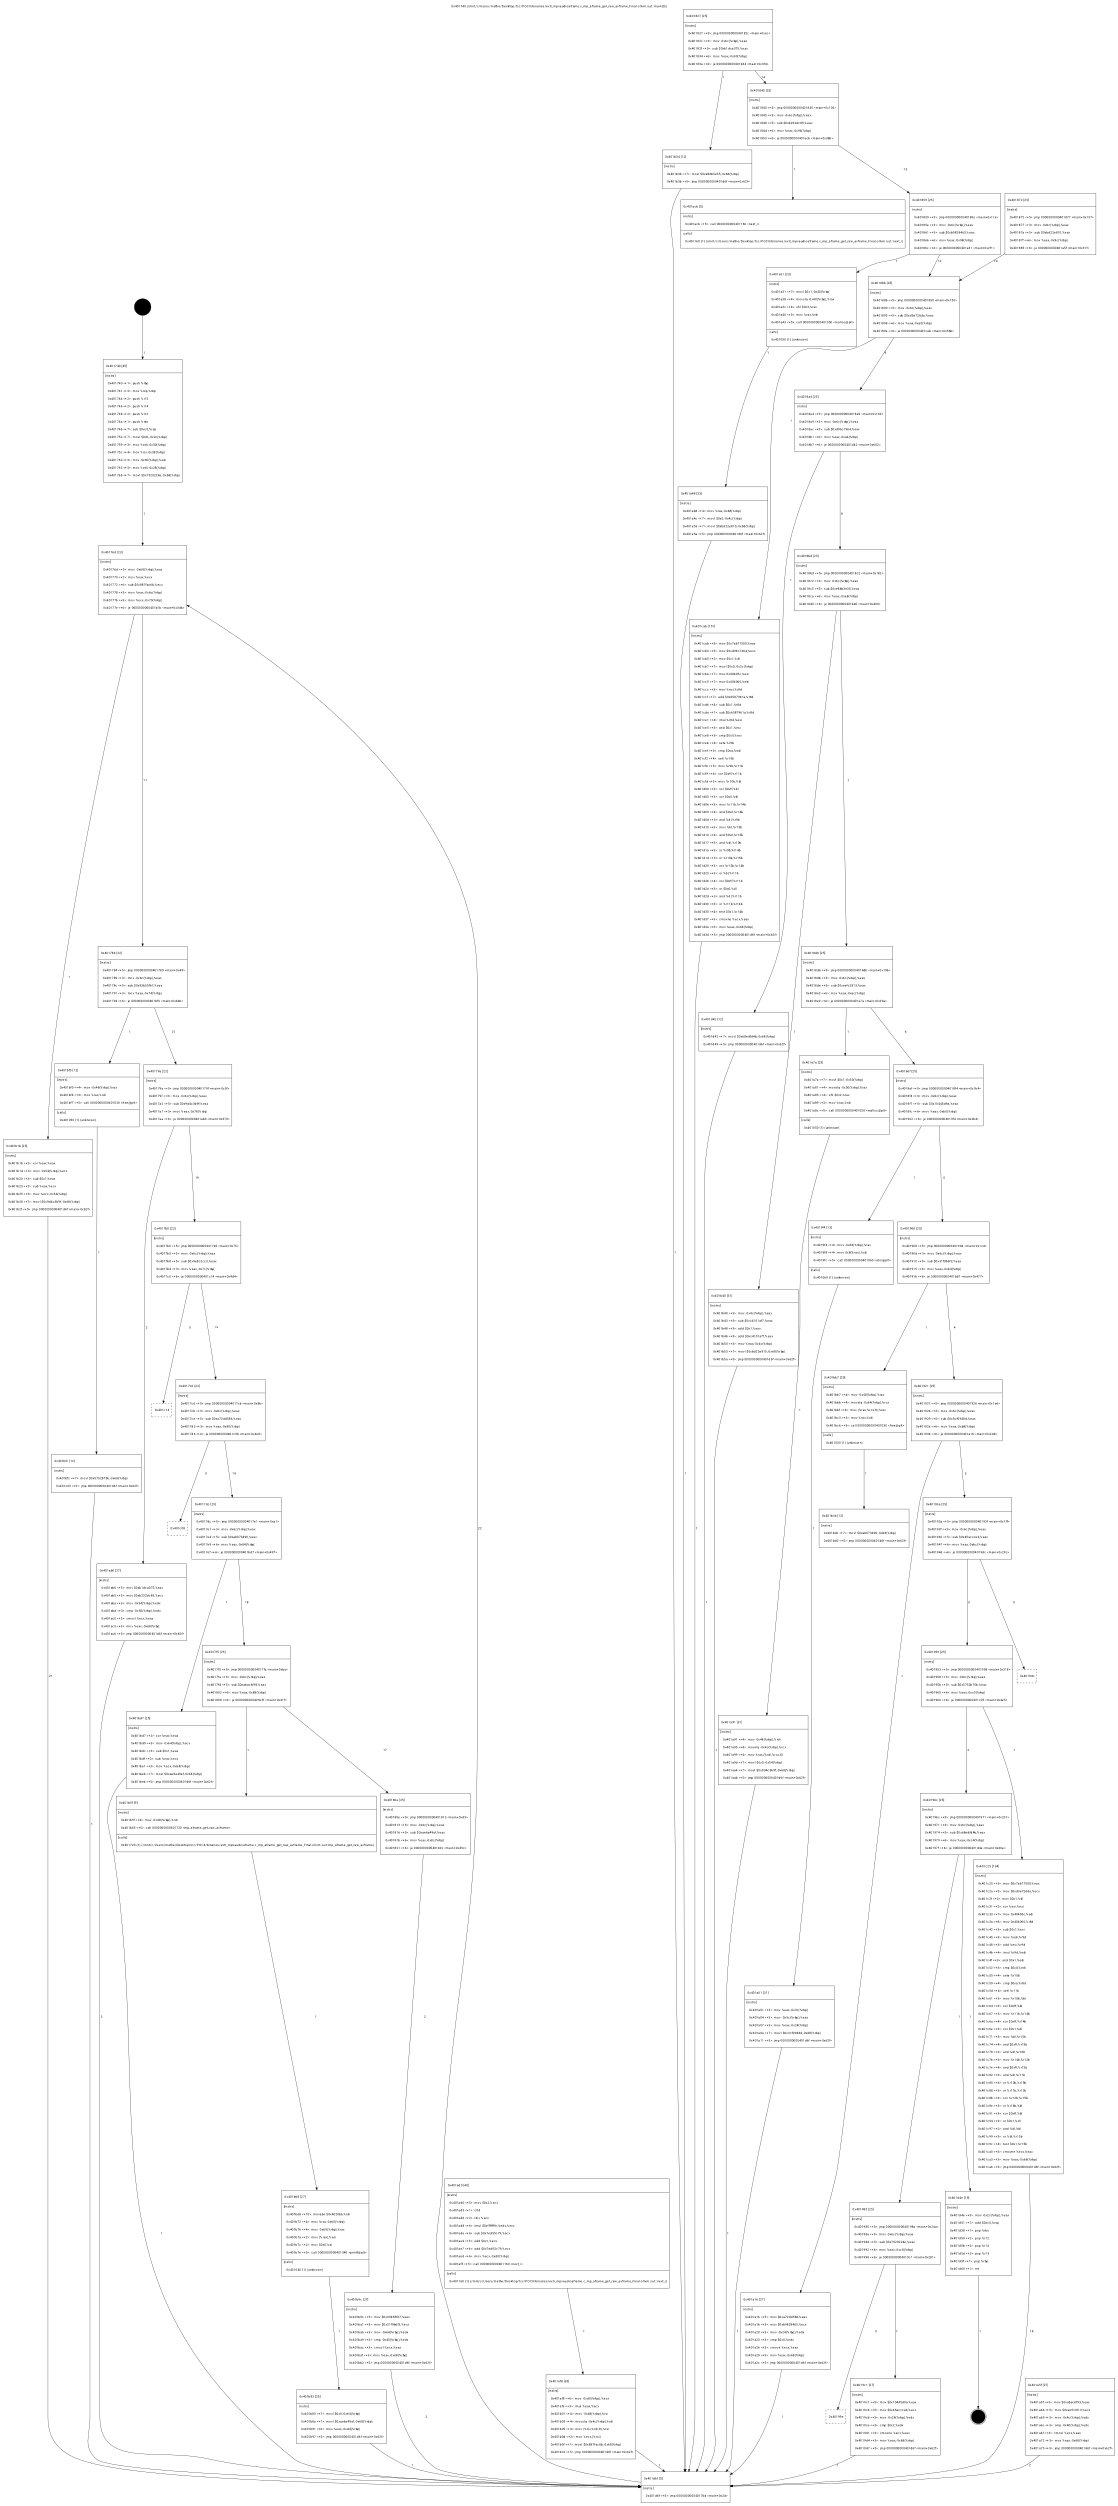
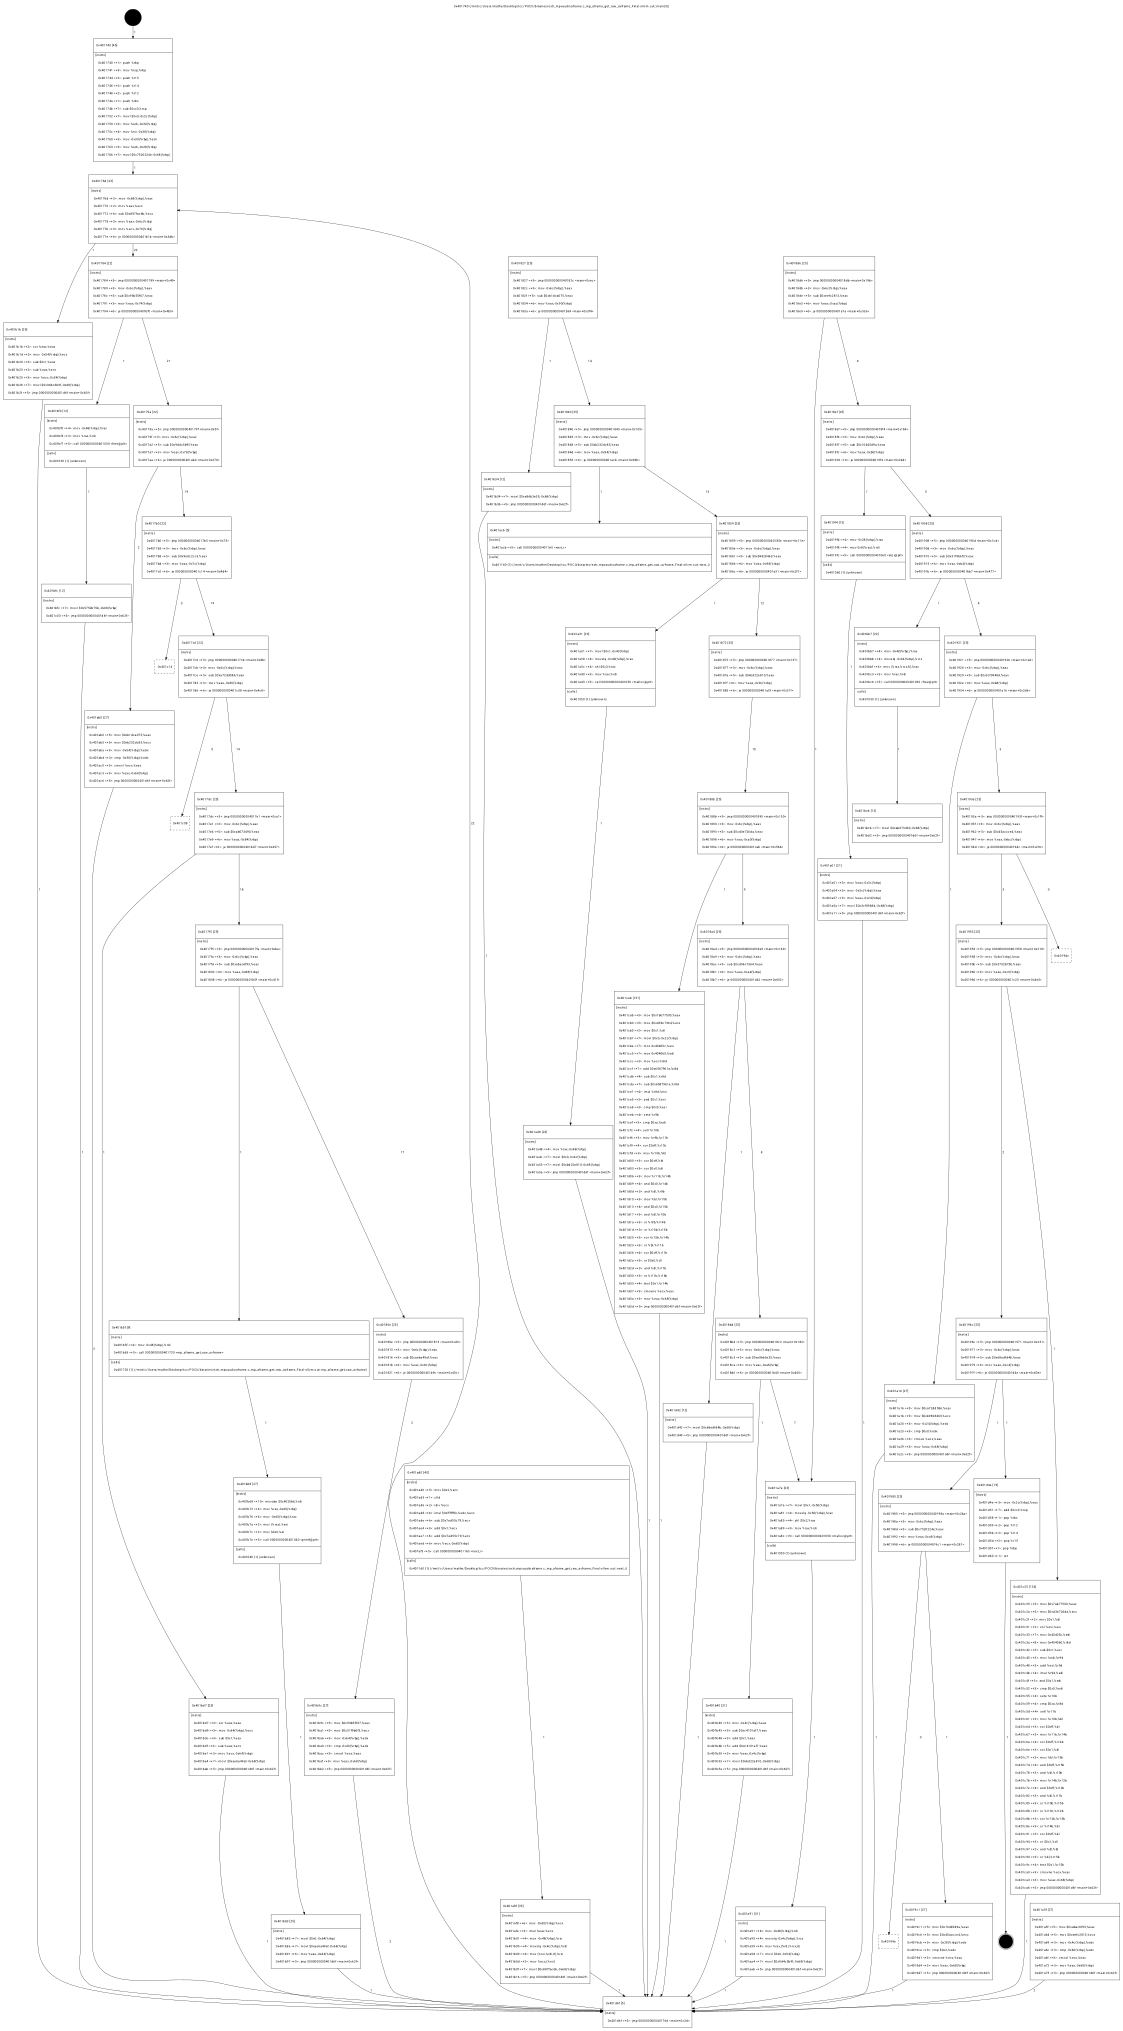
edge "0x401859 [25]" -> "0x40188b [25]": now "0x401859 [25]" -> "0x401872 [25]"
edge "0x4018bd [25]" -> "0x4018d6 [25]": now "0x4018bd [25]" -> "0x401a7a [23]"
edge "0x401b1b [25]" -> "0x401d6f [5]": label " 21" -> " 1"
edge "0x401c25 [134]" -> "0x401d6f [5]": label " 14" -> " 1"
